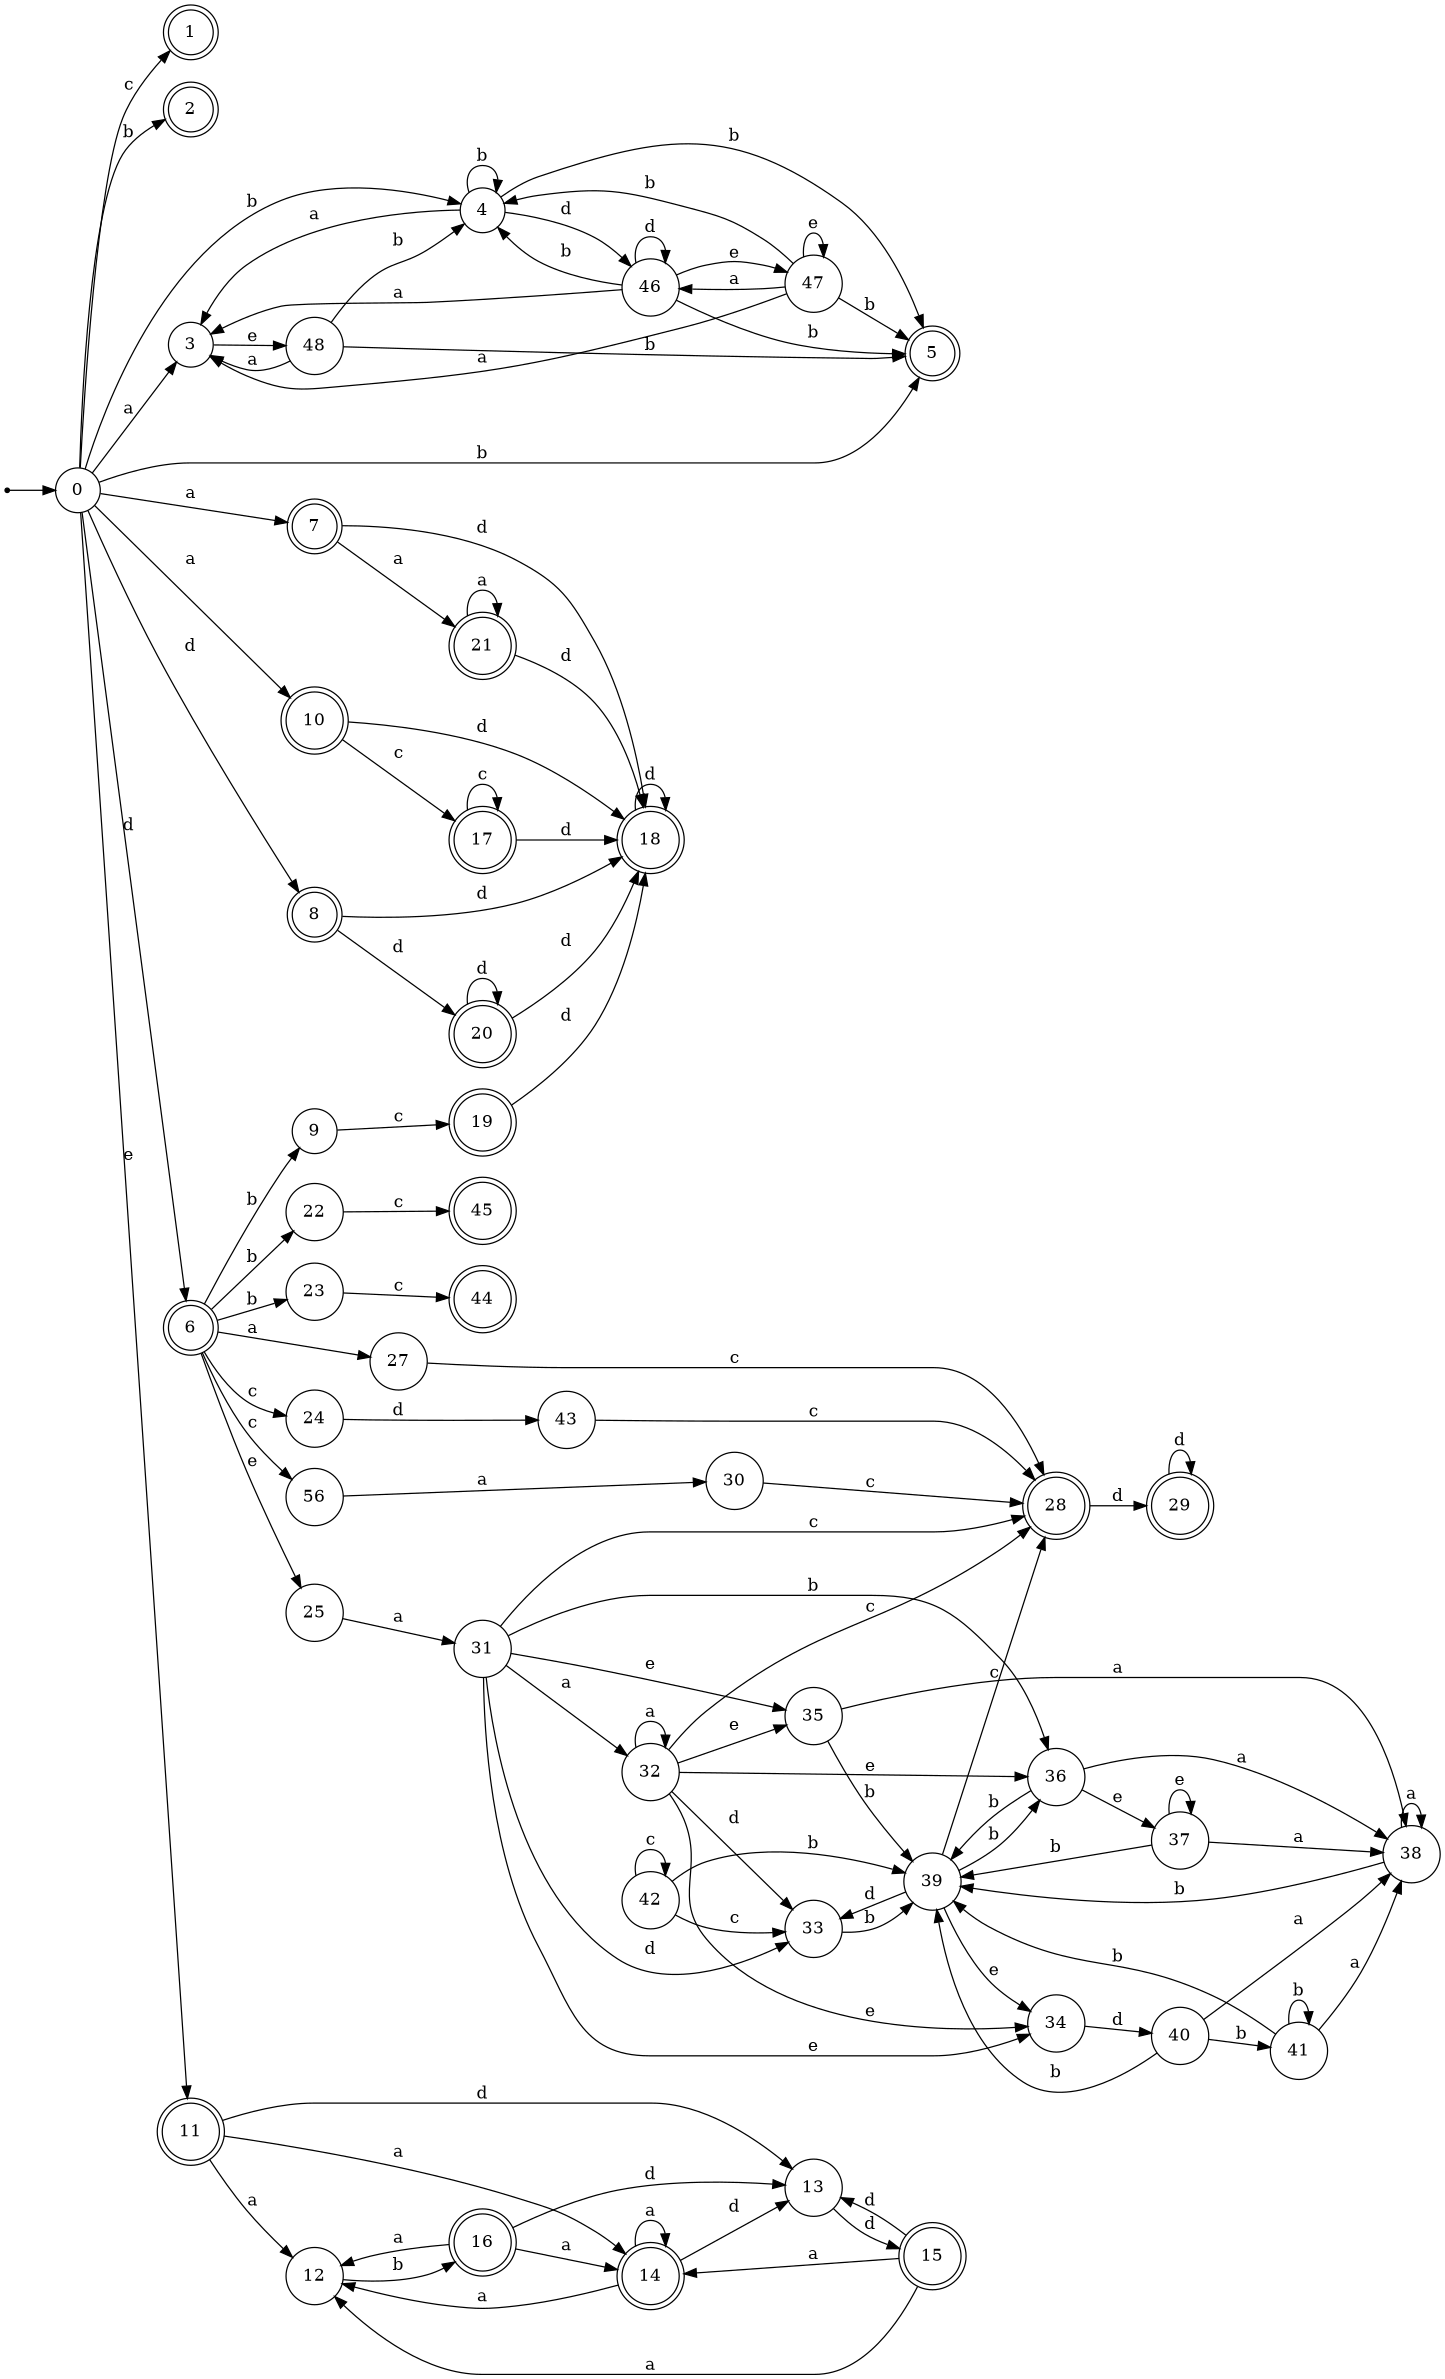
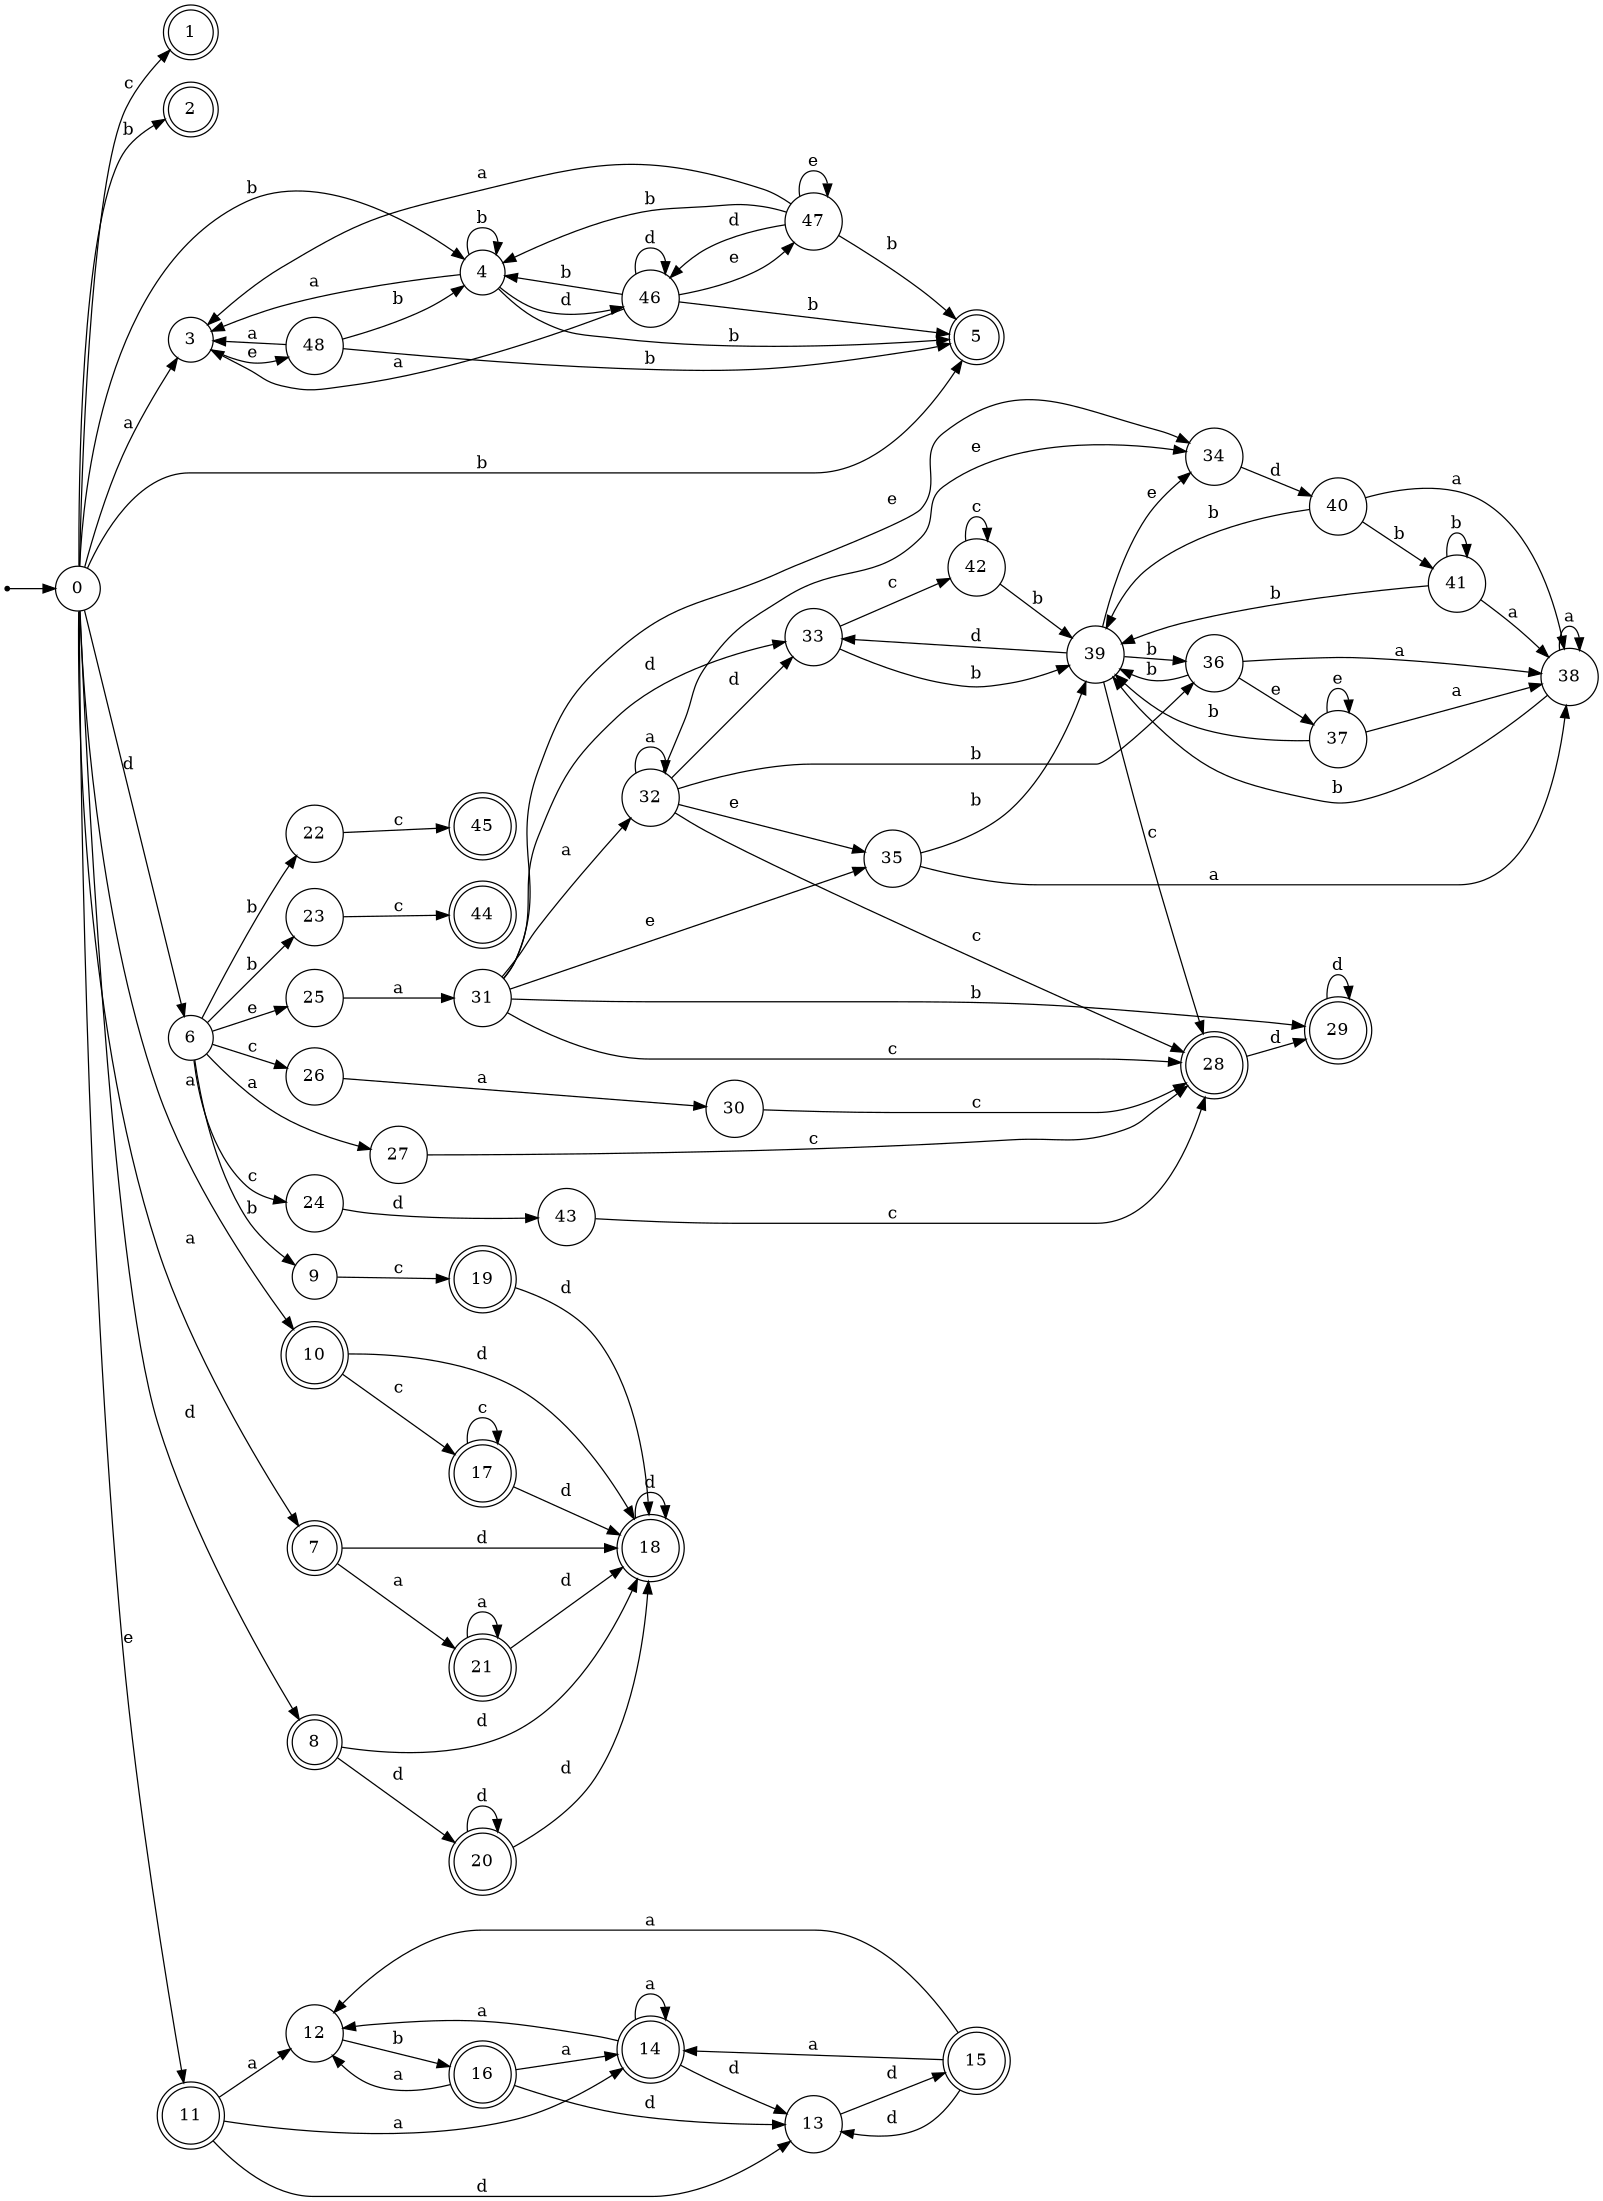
edge "47" -> "46": label "a" -> "d"
node "6": shape doublecircle -> circle
node "56": label "56" -> "26"
edge "31" -> "36": now "31" -> "29"
edge "32" -> "36": label "e" -> "b"
edge "42" -> "33": reversed
